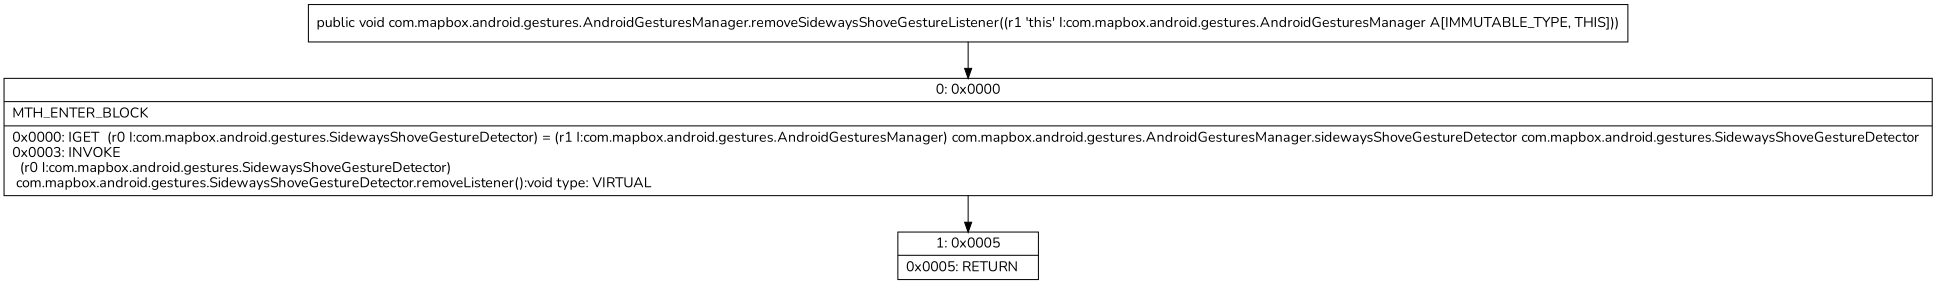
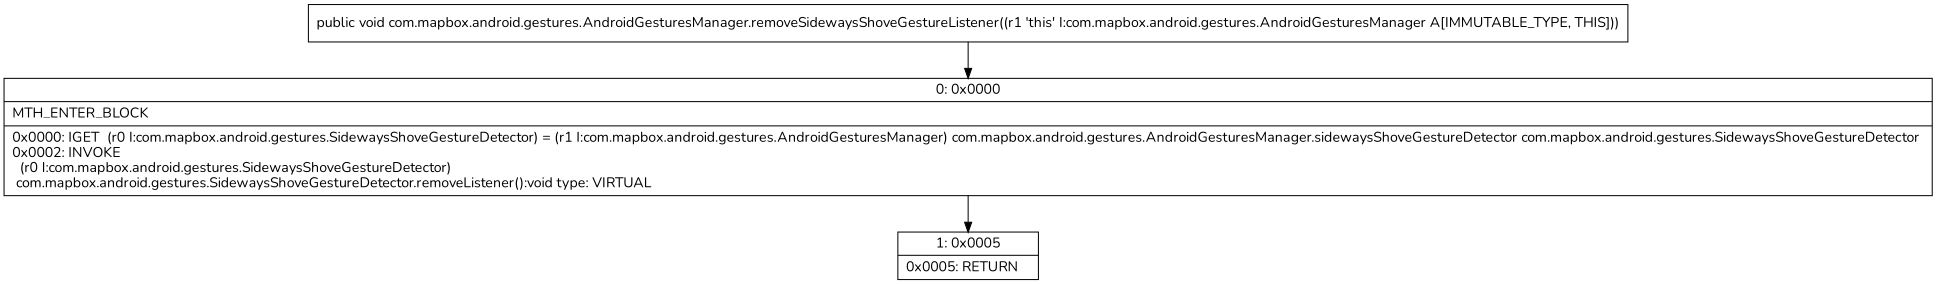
node "0: 0x0000": text "0x0003: INVOKE" -> "0x0002: INVOKE"
